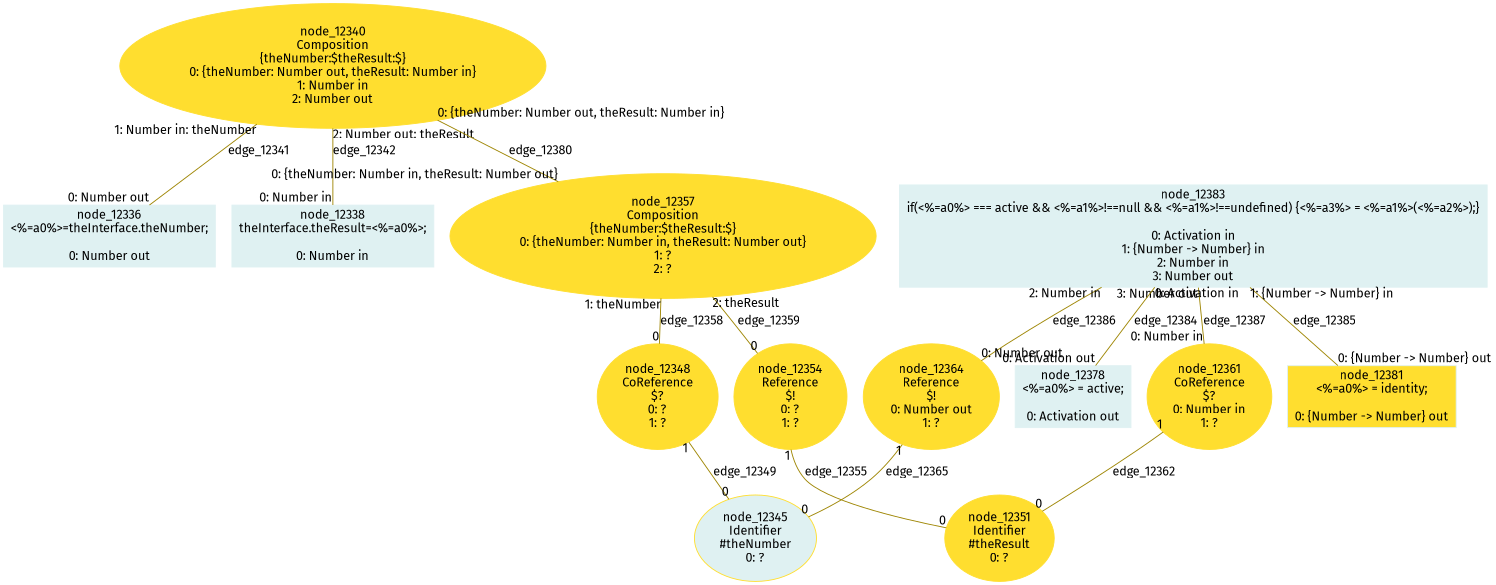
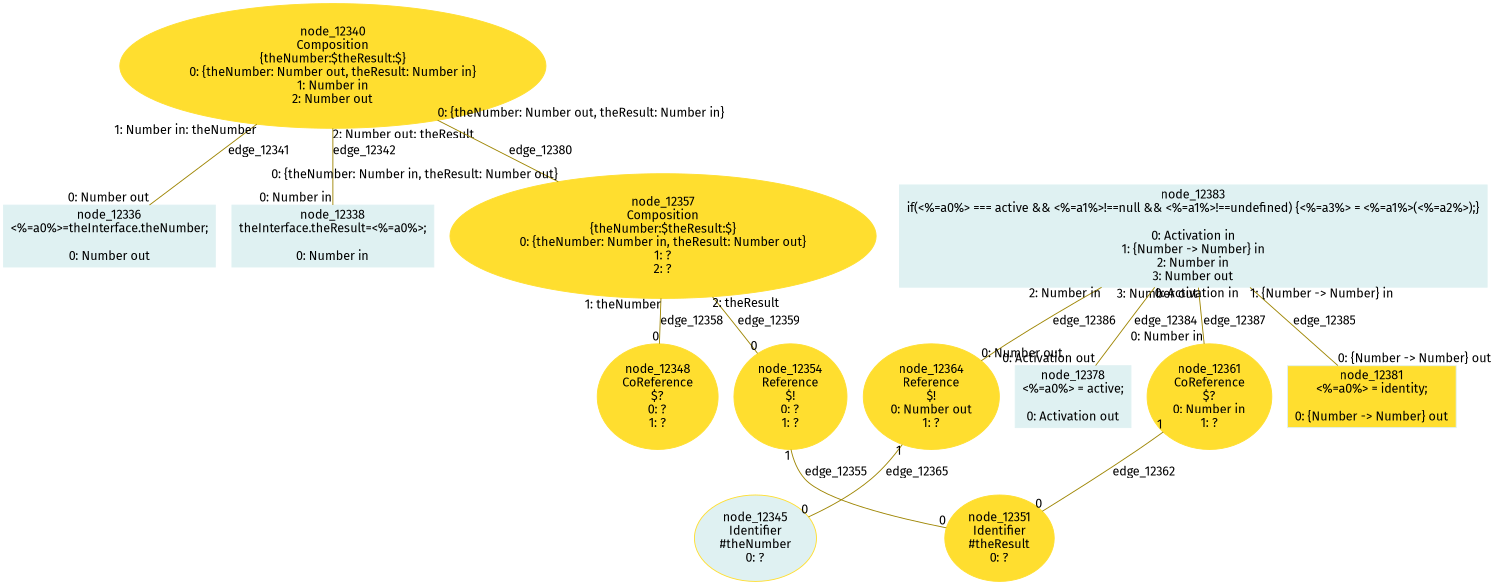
edge "node_12348 CoReference $? 0: ? 1: ?" -- "node_12345 Identifier #theNumber 0: ?": removed, label "edge_12349"
